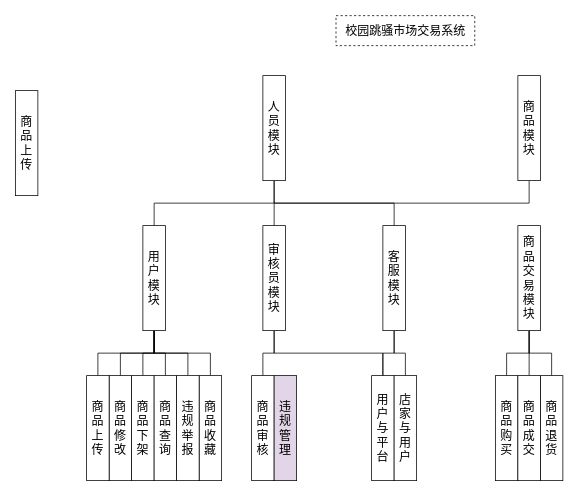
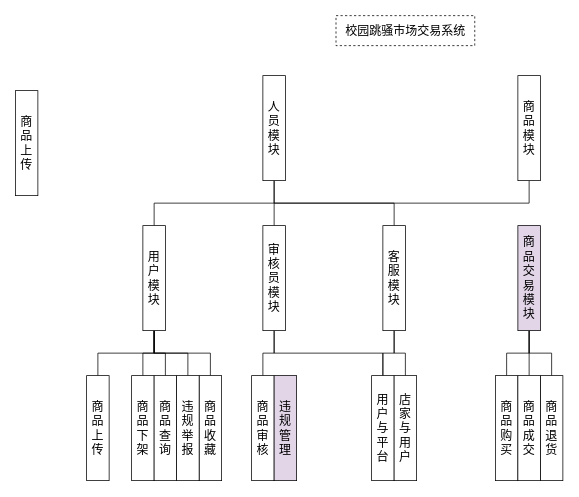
node "商品交易模块": fillcolor #ffffff -> #e1d5e7
edge "用户模块" -- "商品修改": removed
node "商品修改": removed
